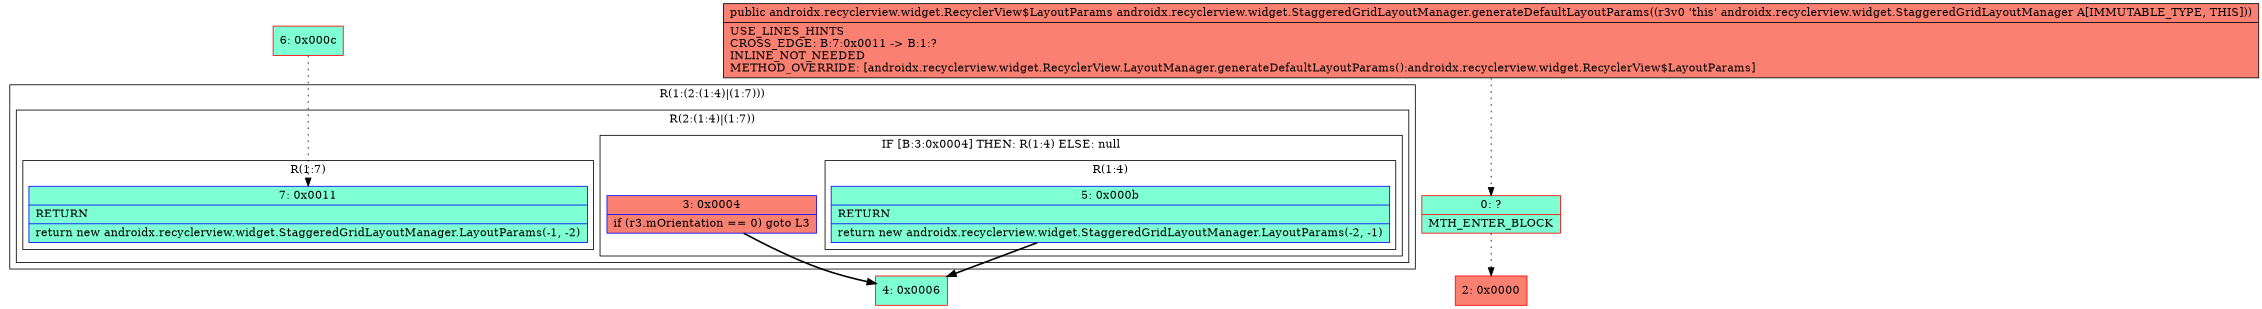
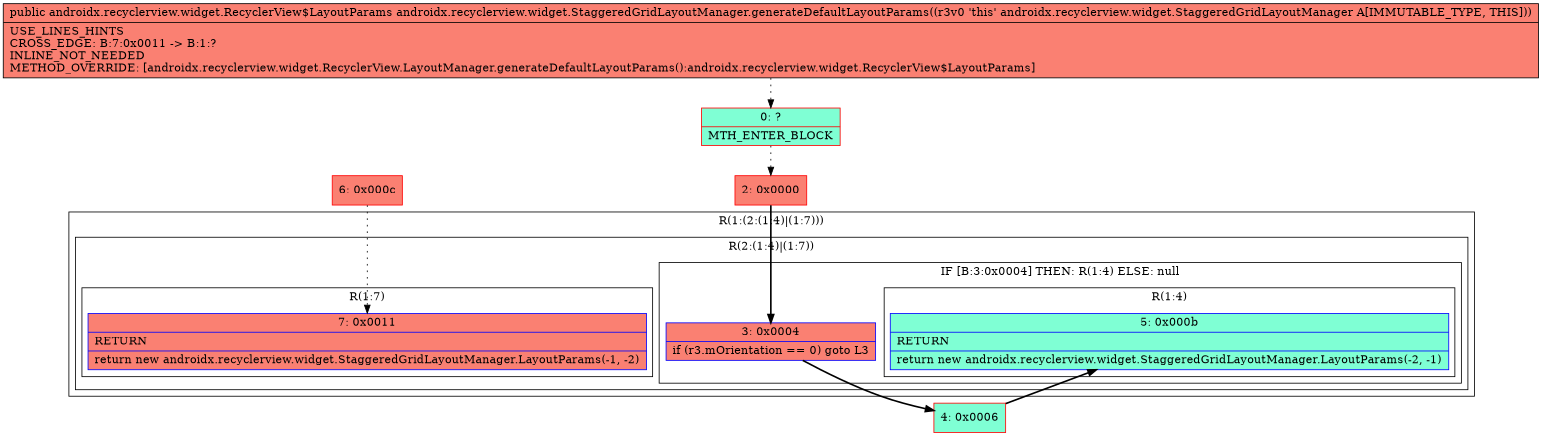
node "6: 0x000c": fillcolor aquamarine -> salmon
node "7: 0x0011": fillcolor aquamarine -> salmon
edge "2: 0x0000" -> "3: 0x0004": added
edge "5: 0x000b" -> "4: 0x0006": reversed
